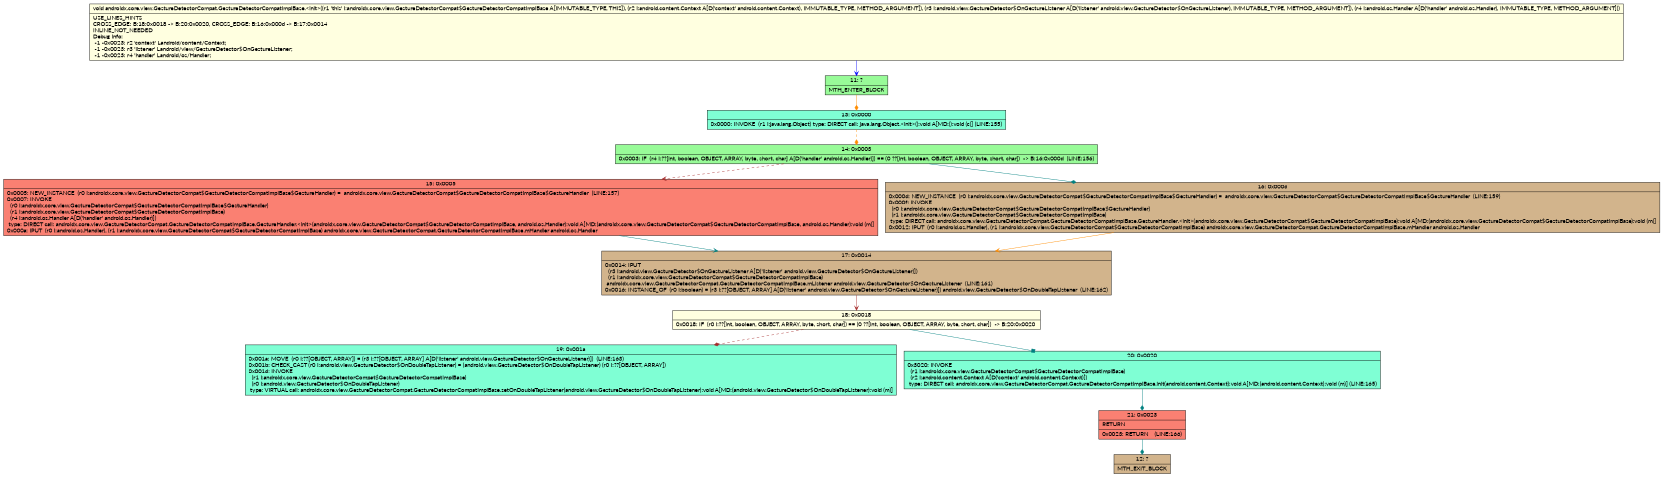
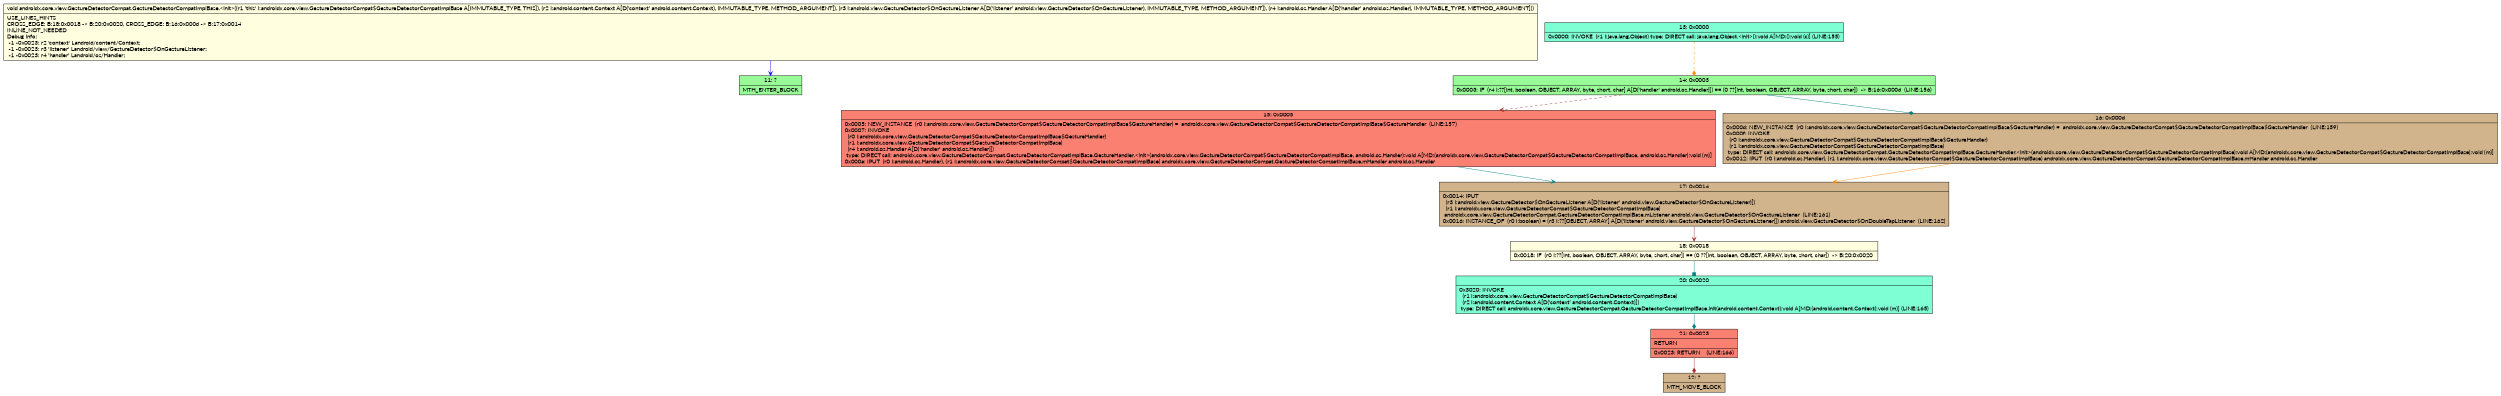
edge "11: ?" -> "13: 0x0000": removed
node "19: 0x001a": removed
edge "21: 0x0023" -> "12: ?": color teal -> brown
node "12: ?": text "MTH_EXIT_BLOCK" -> "MTH_MOVE_BLOCK"
